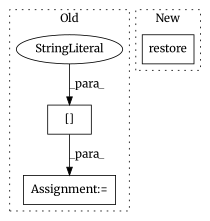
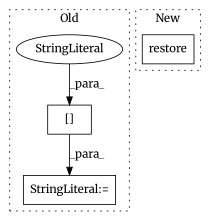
node "Assignment:=": label "Assignment:=" -> "StringLiteral:="
